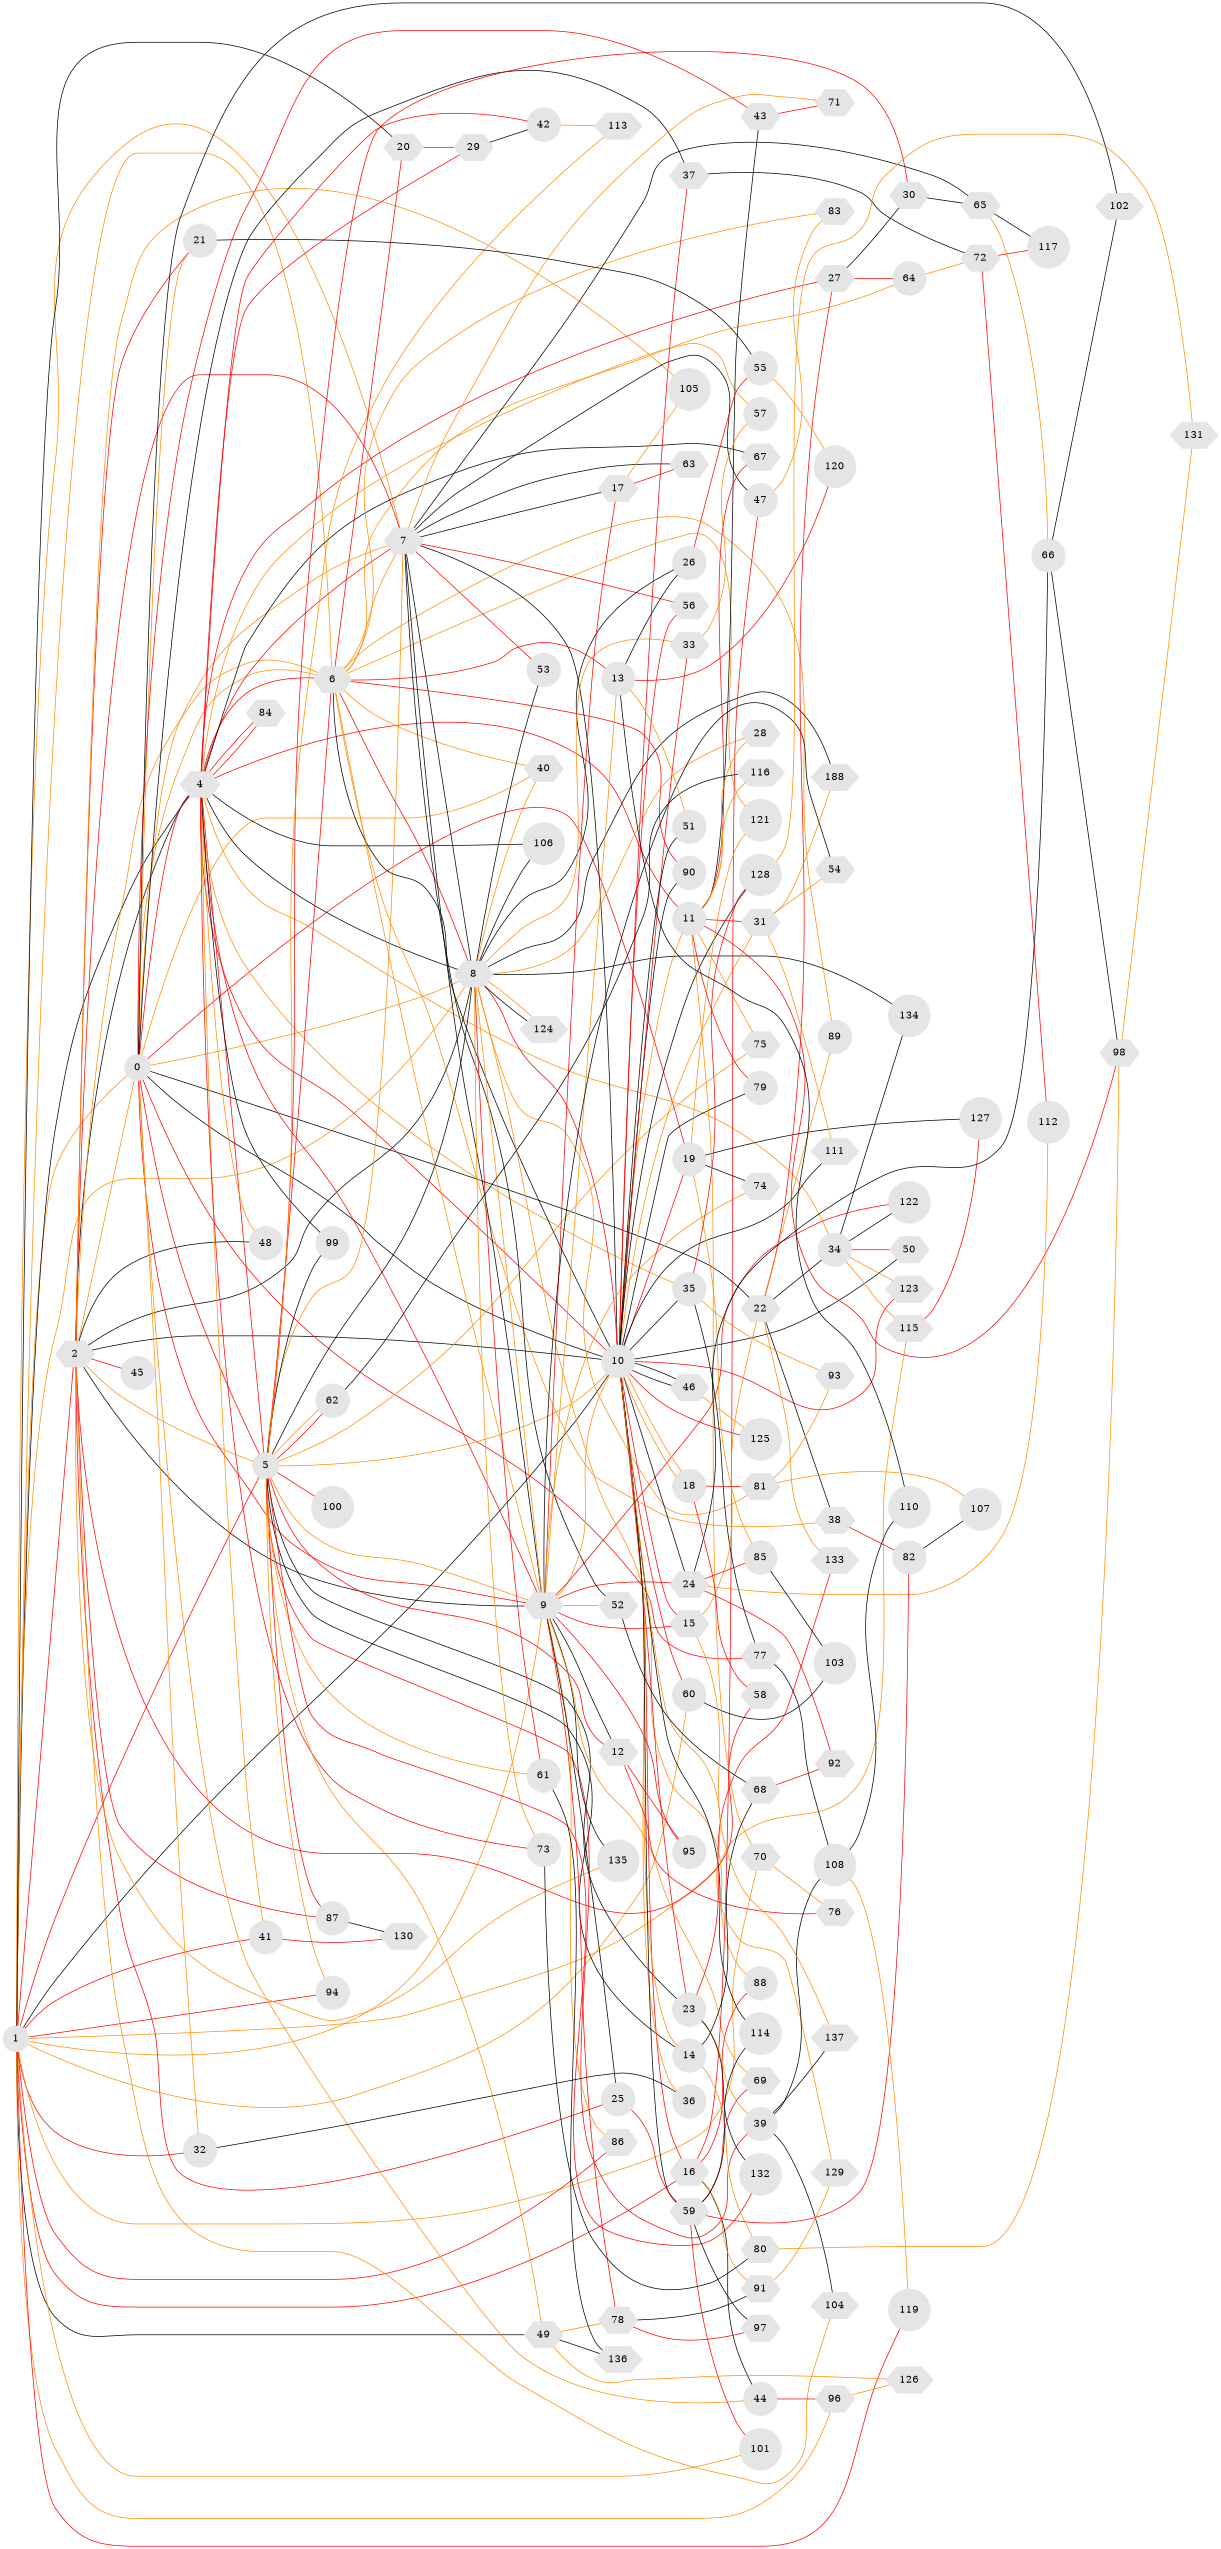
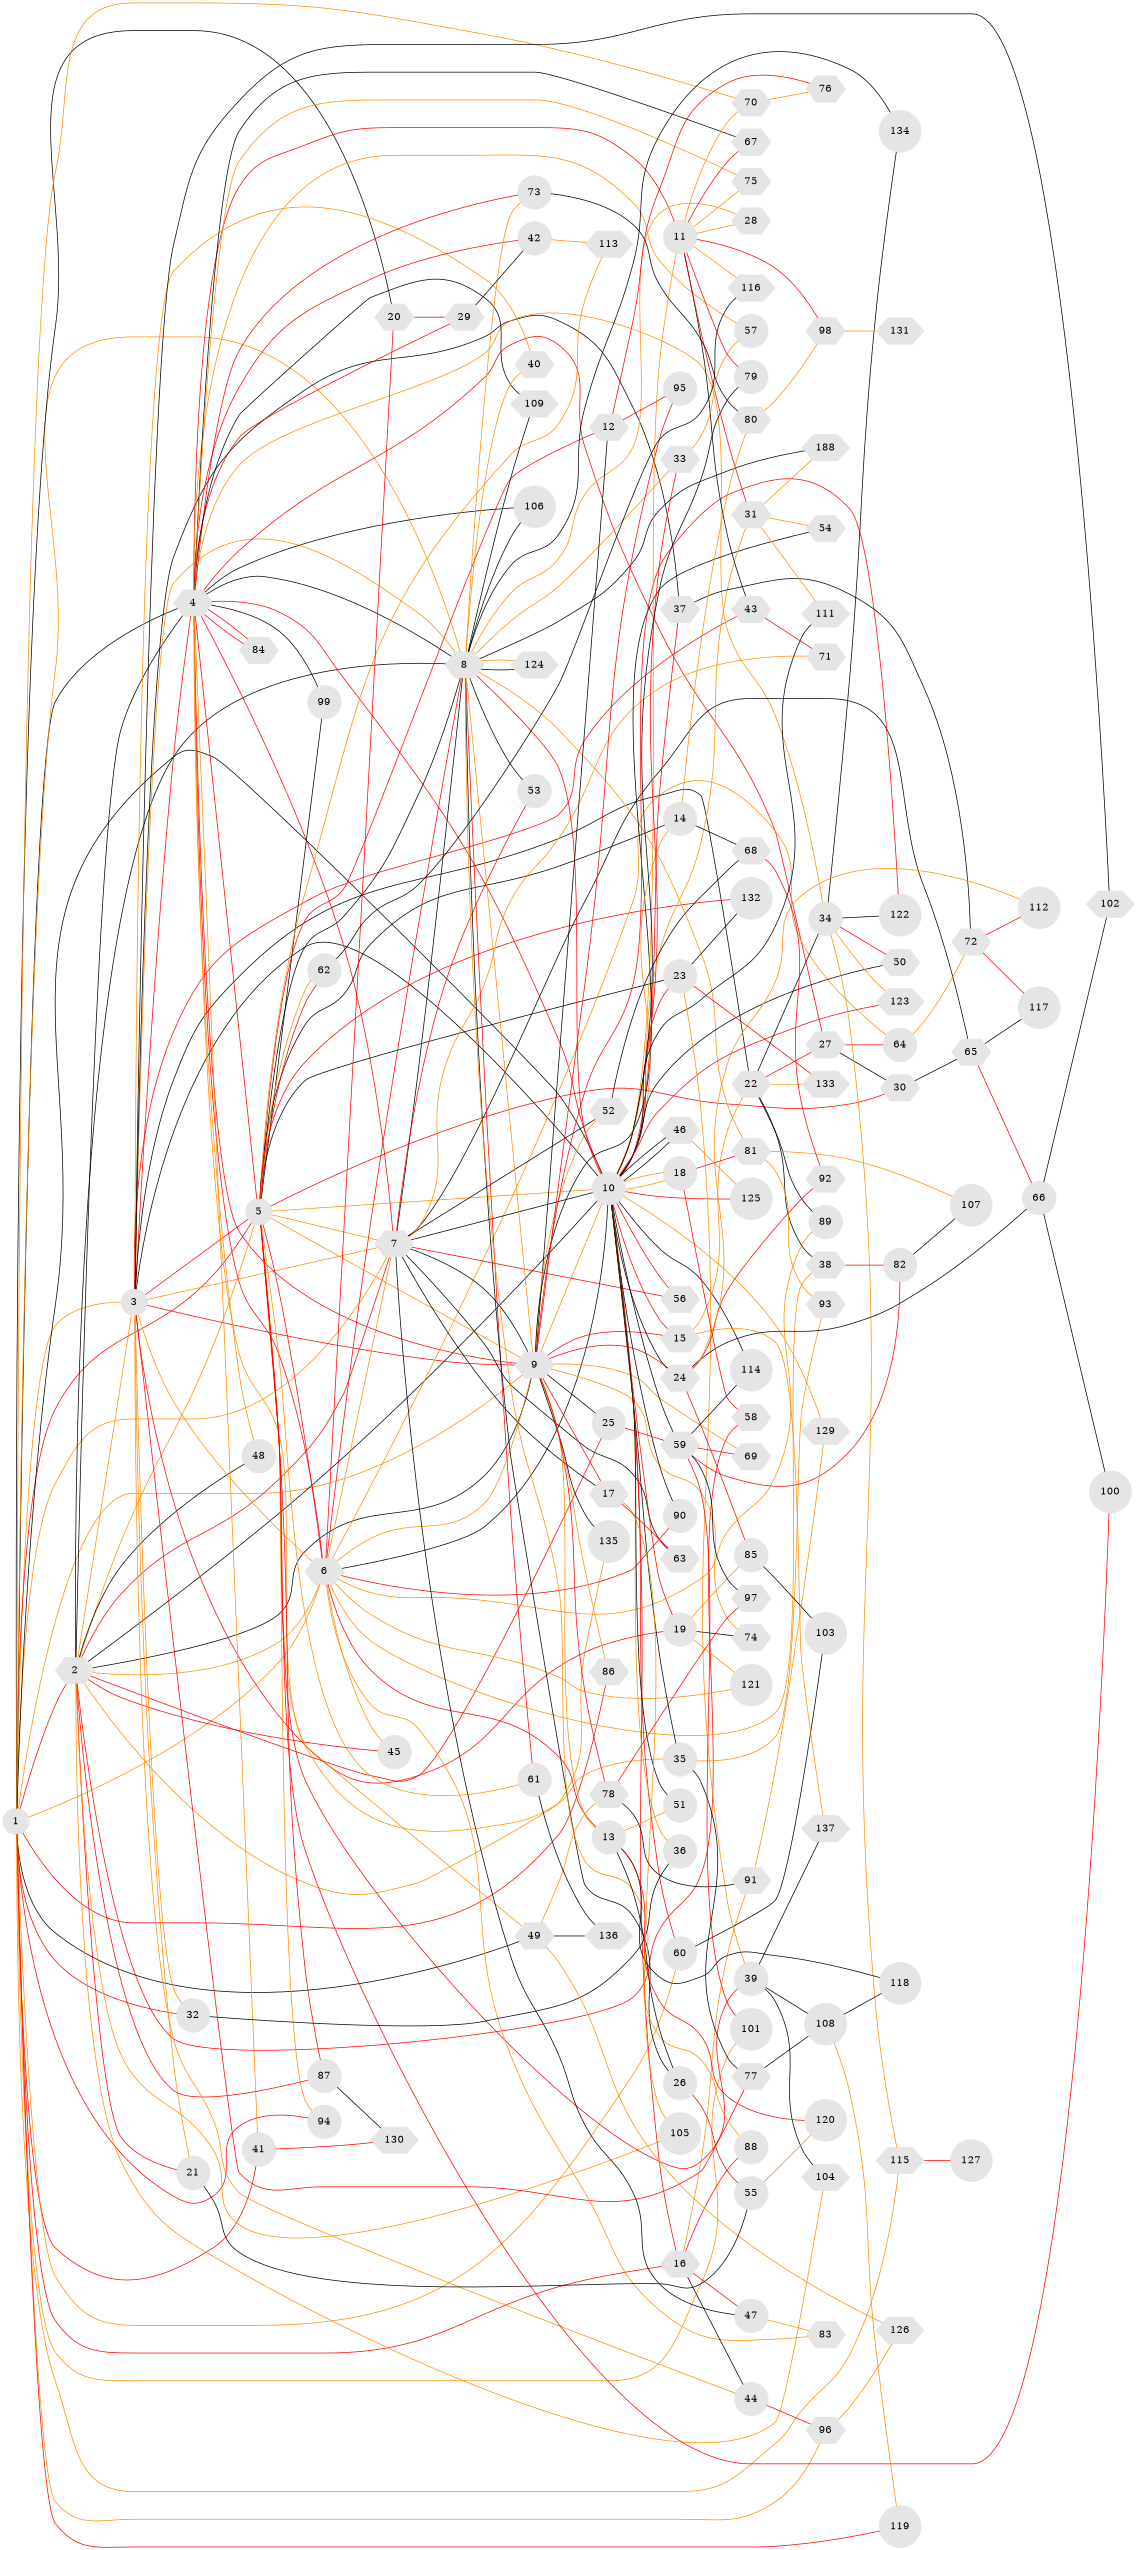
edge "65" -- "66": color darkorange -> red
node "109": added
edge "6" -- "40": now "6" -- "45"
edge "66" -- "98": now "66" -- "100"
node "128": removed
node "0": label "0" -> "3"
edge "89" -- "22": color darkorange -> black
edge "127" -- "19": removed
edge "75" -- "5": now "75" -- "4"
node "110": label "110" -> "118"
